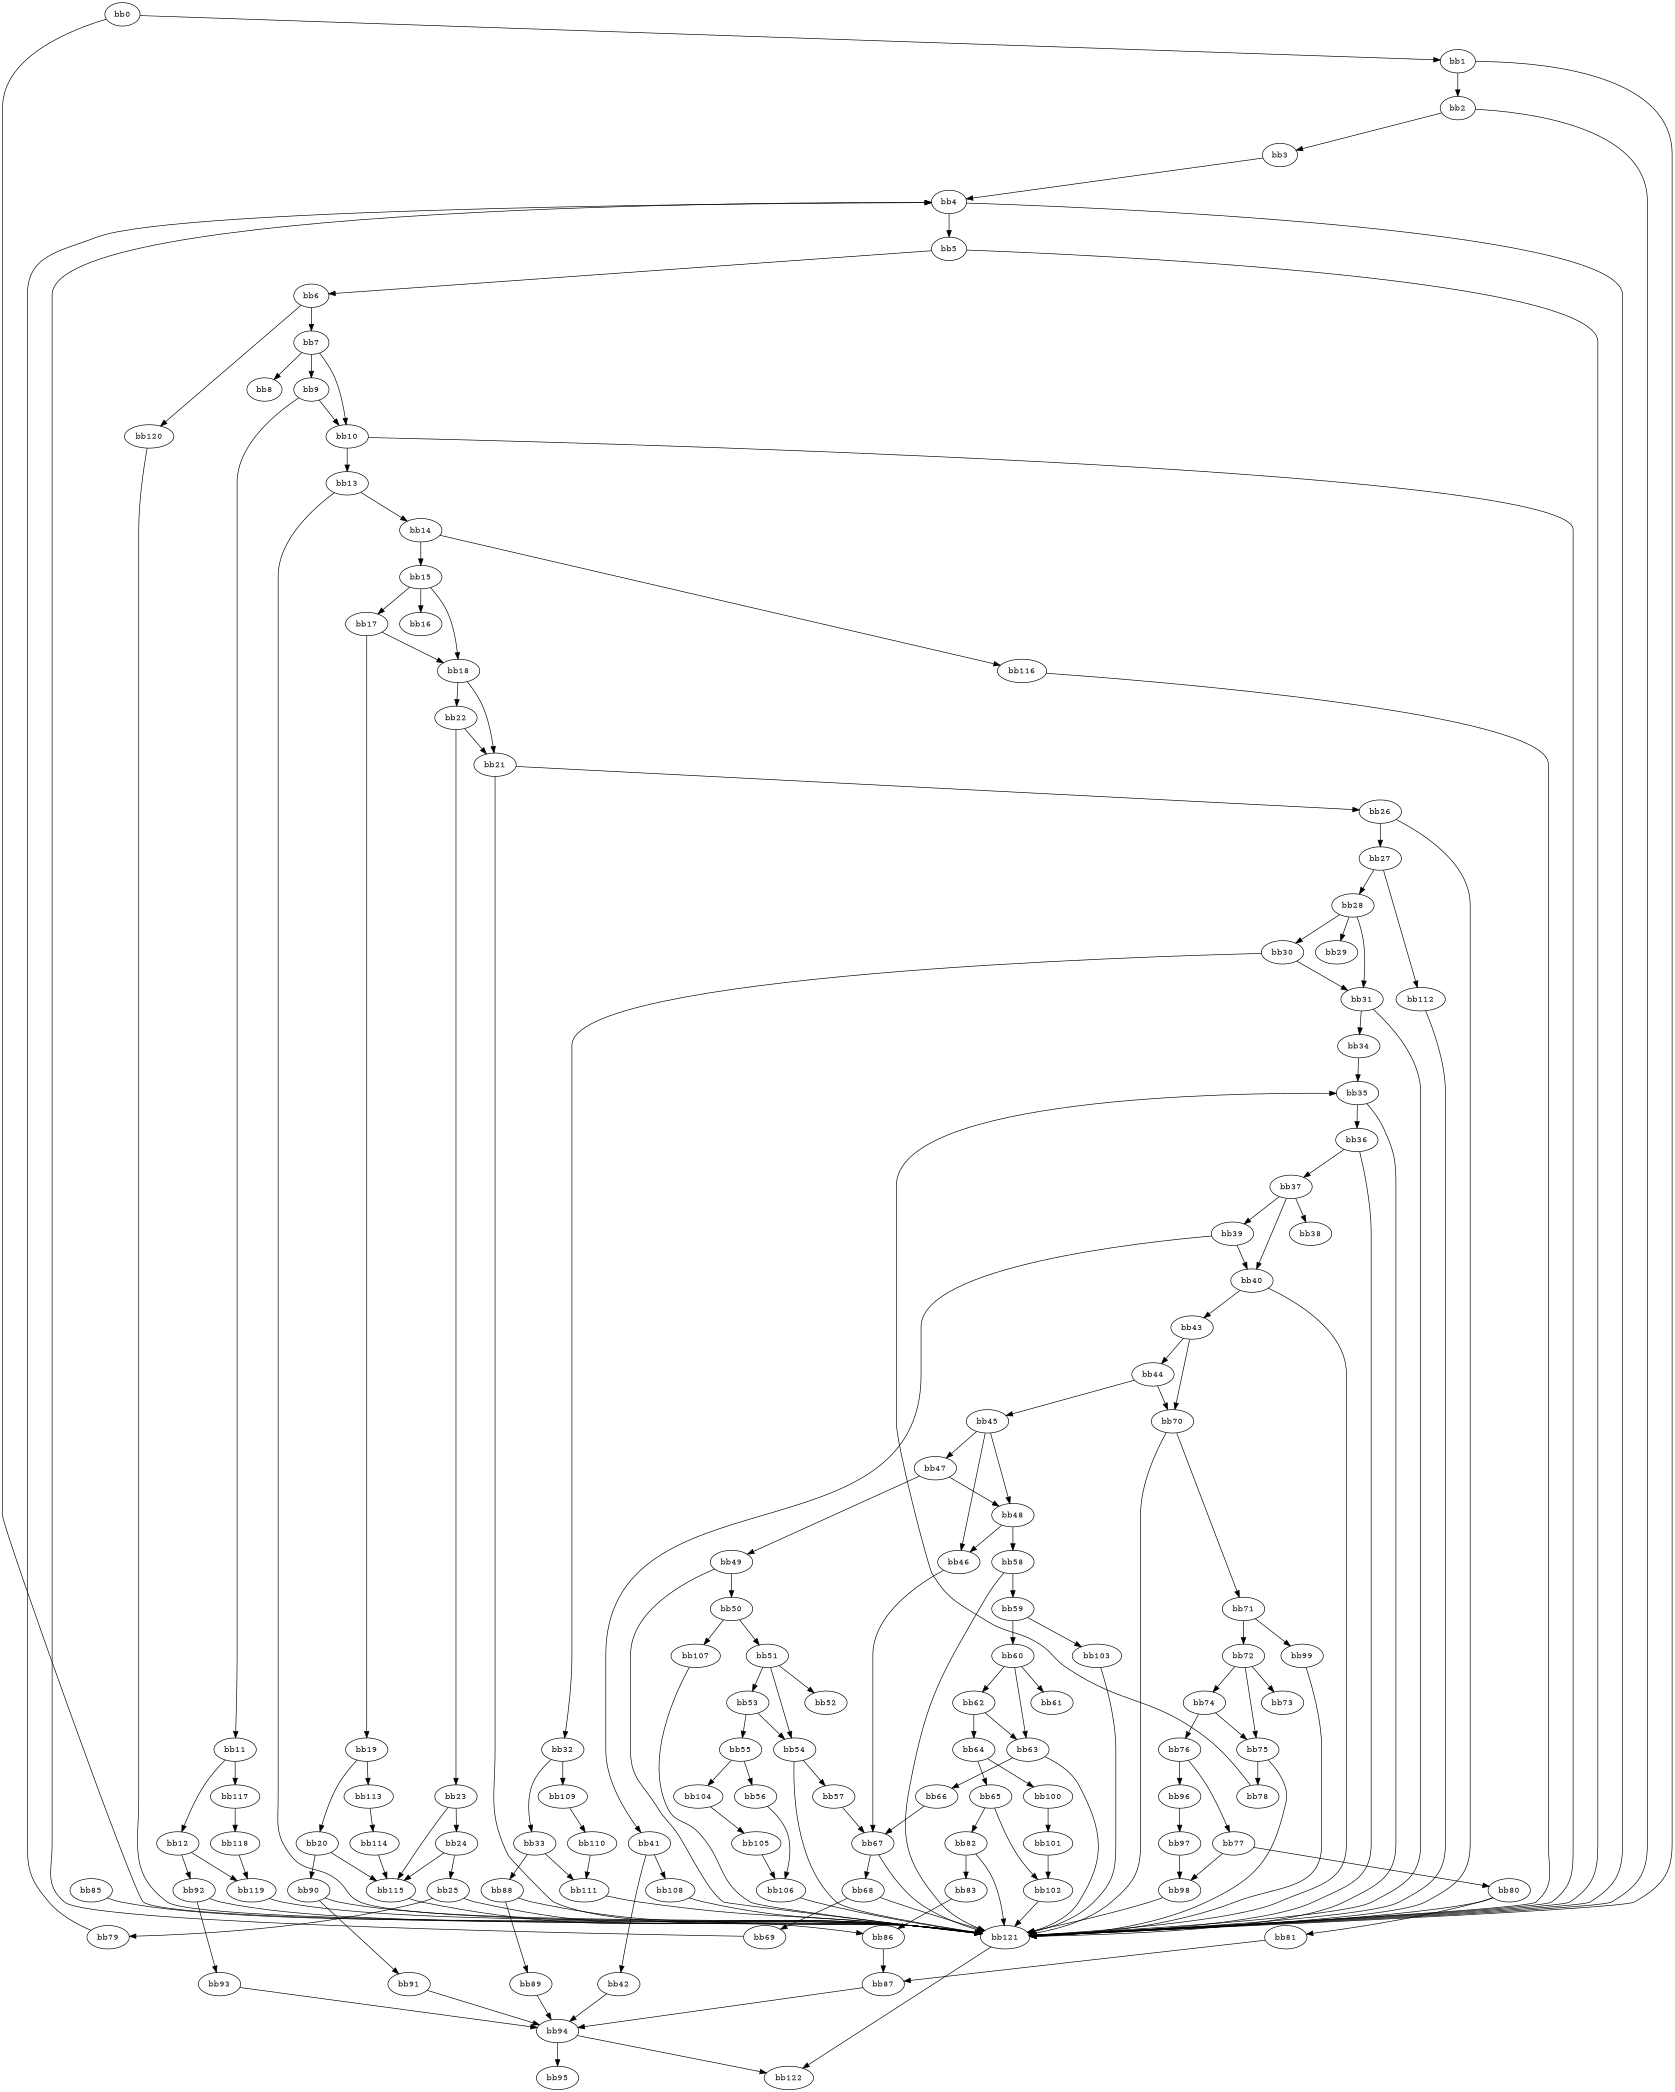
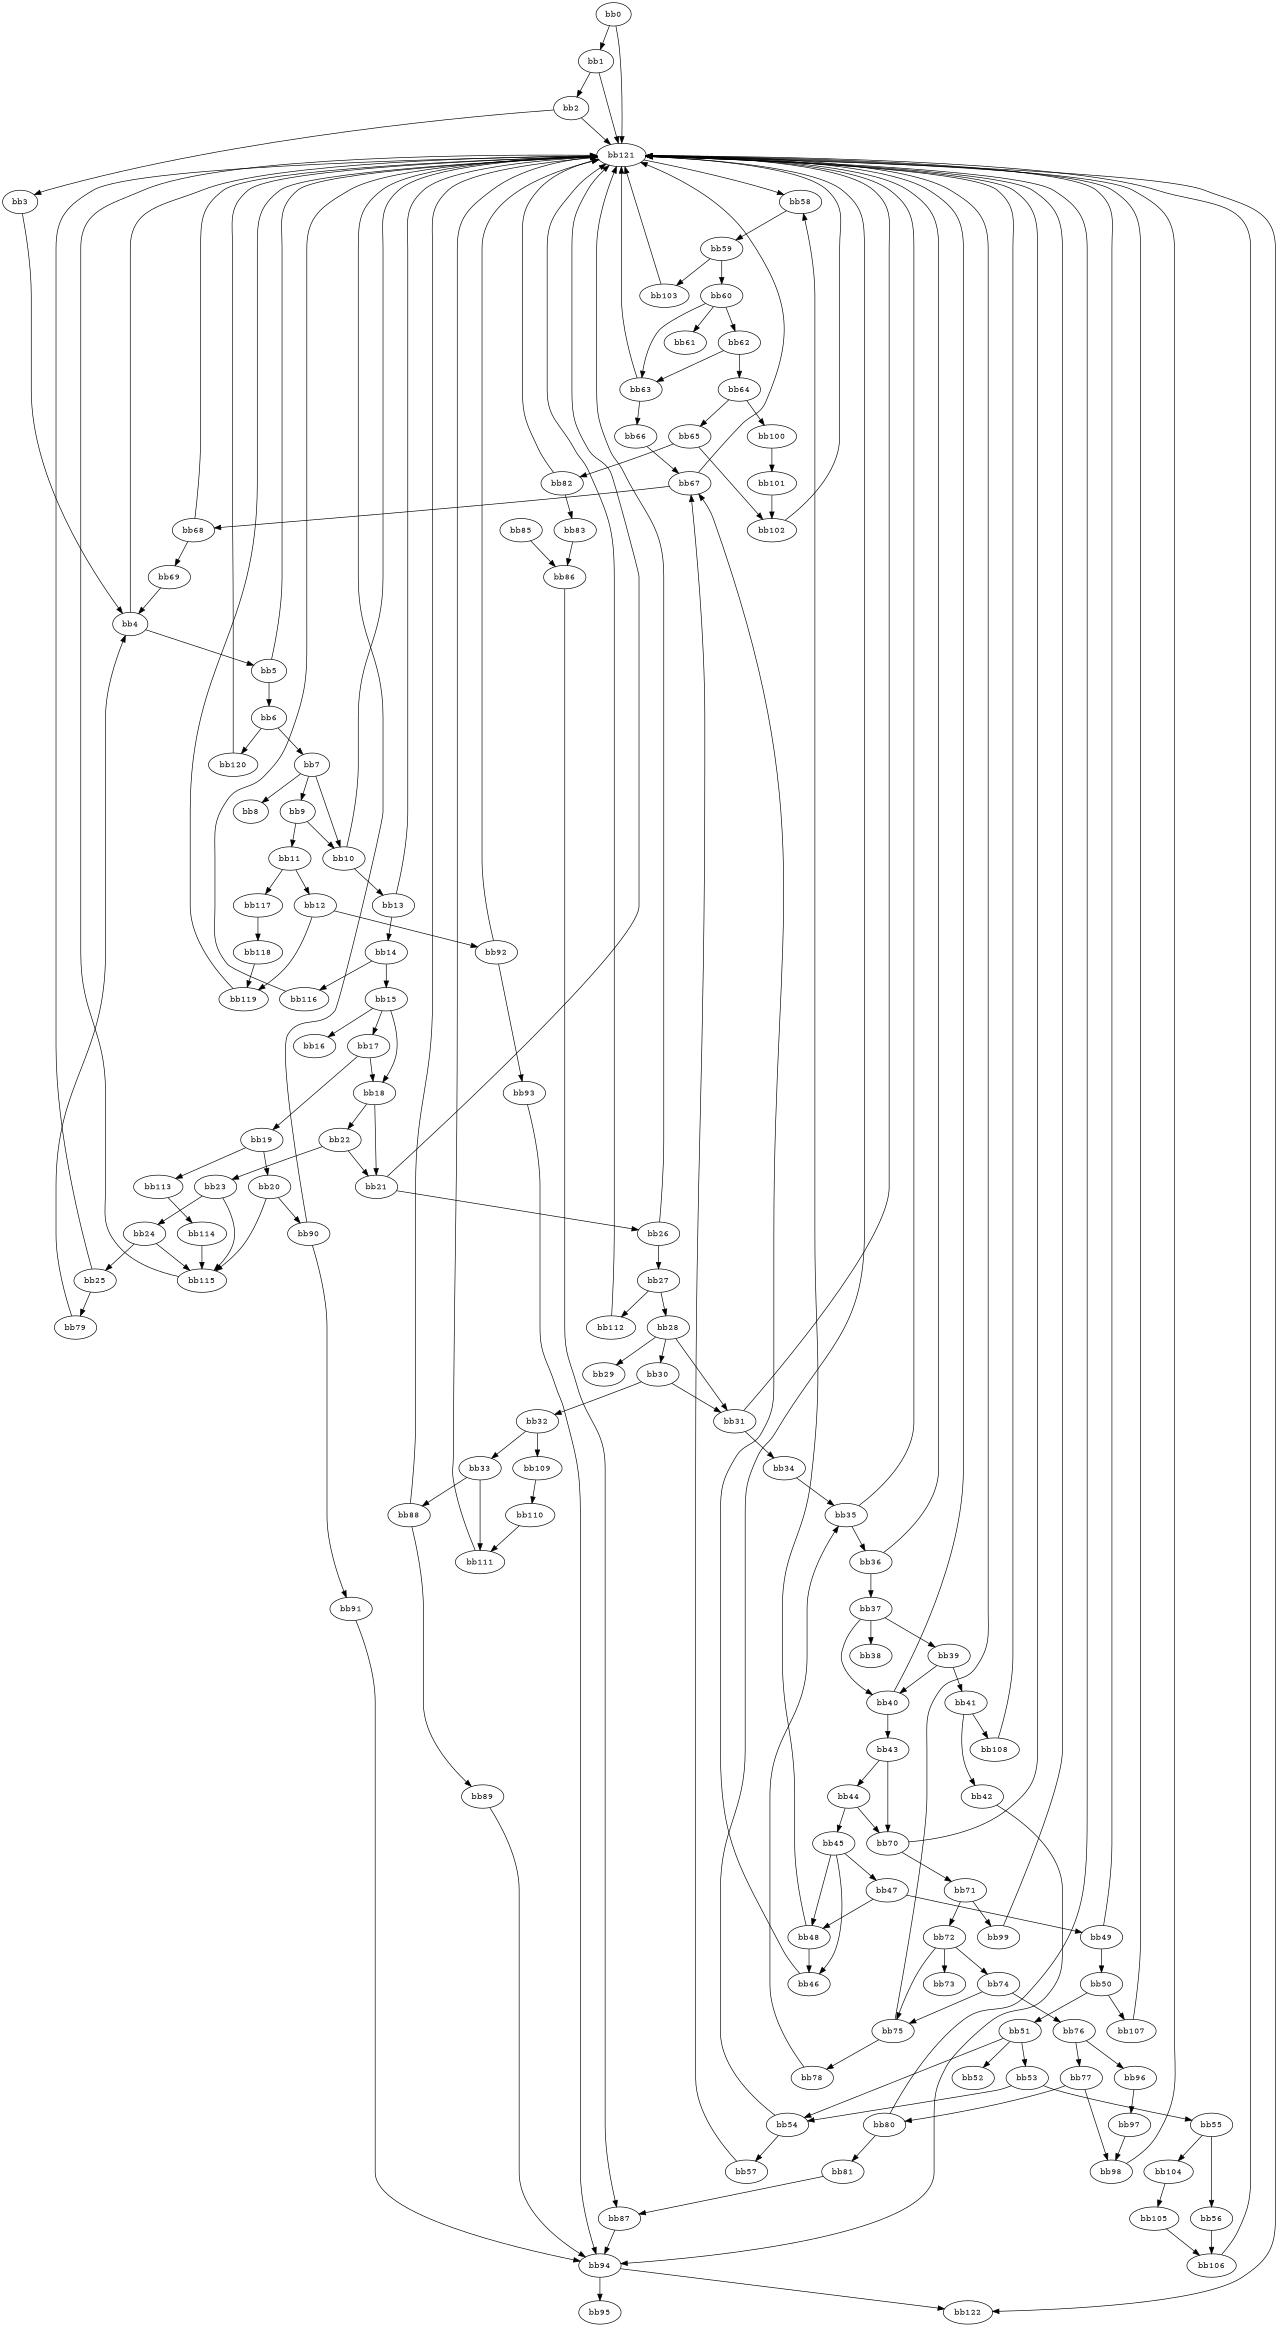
edge "bb58" -> "bb121": reversed
